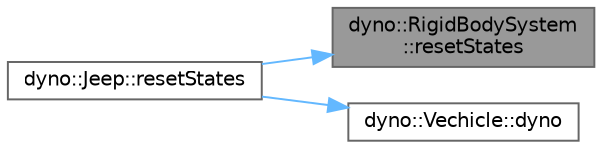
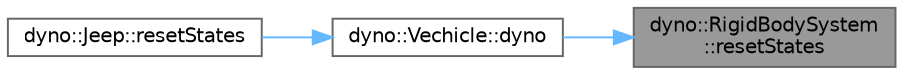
edge "dyno::Jeep::resetStates" -> "dyno::RigidBodySystem ::resetStates": now "dyno::Vechicle::dyno" -> "dyno::RigidBodySystem ::resetStates"
